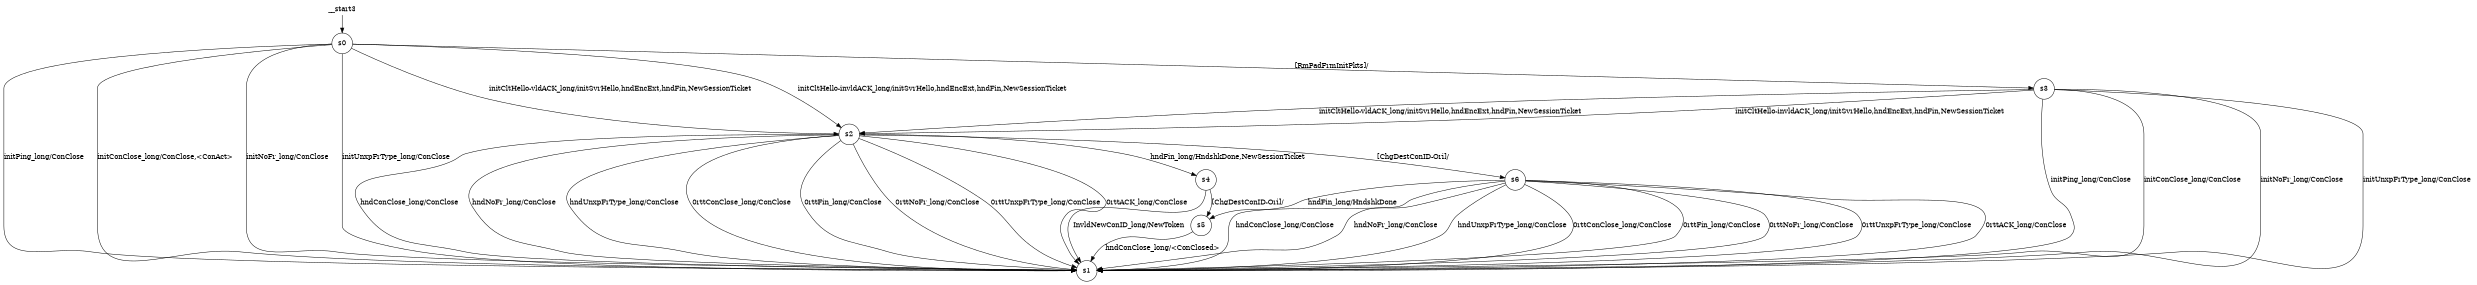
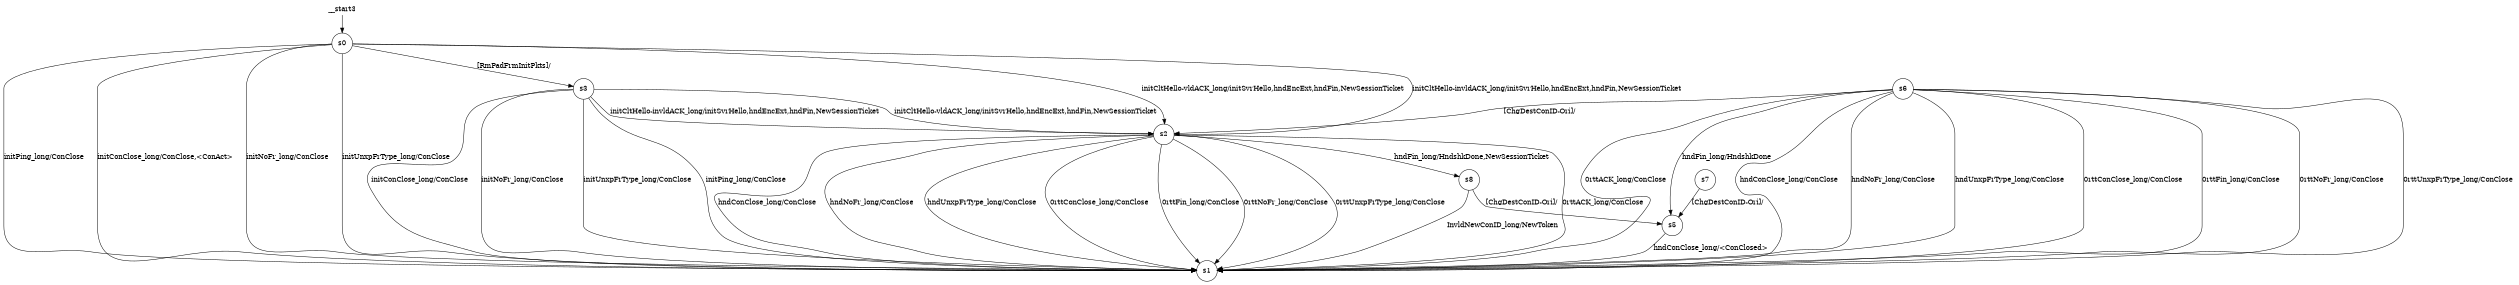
edge "s2" -> "s6": reversed
node "s4": label "s4" -> "s8"
node "s7": added
